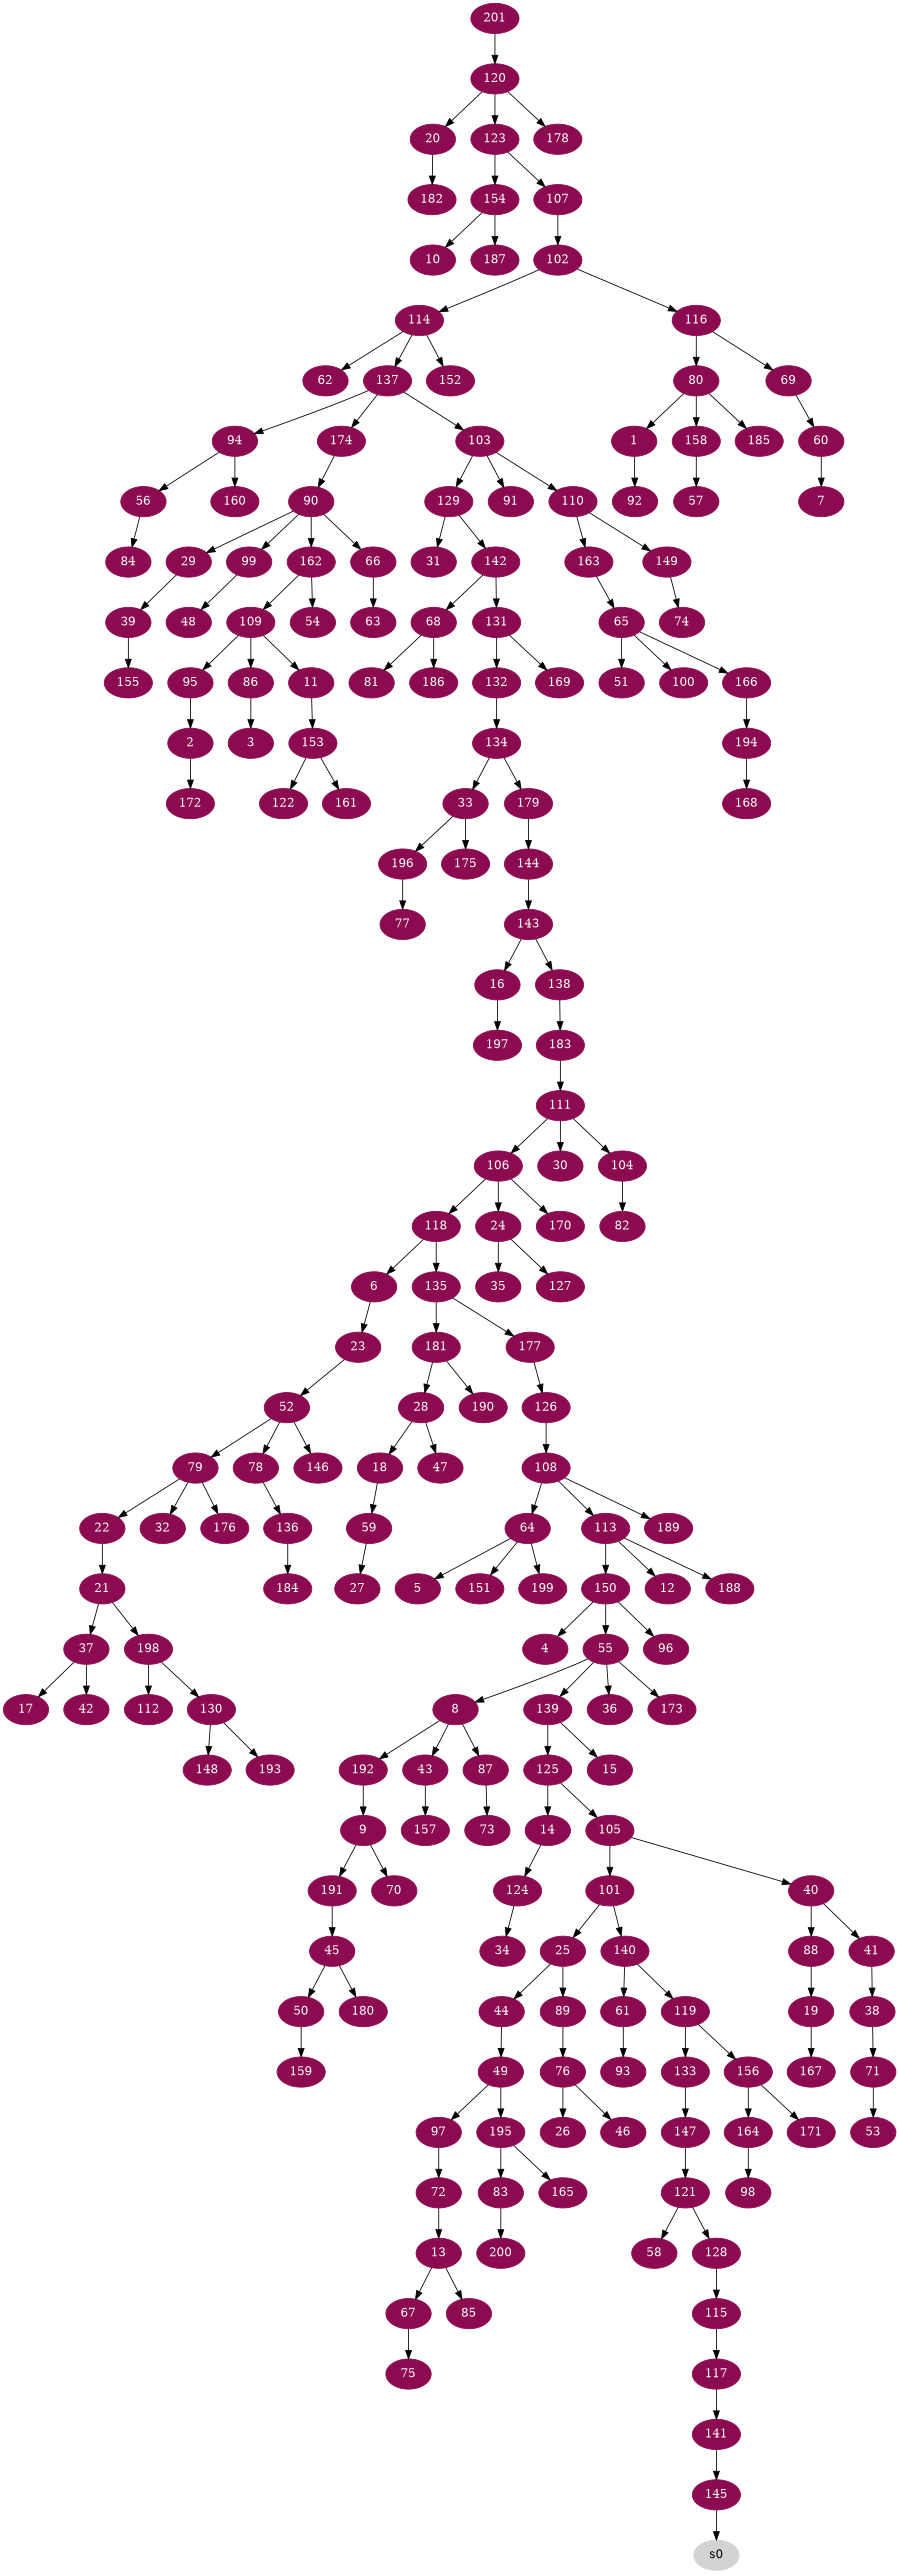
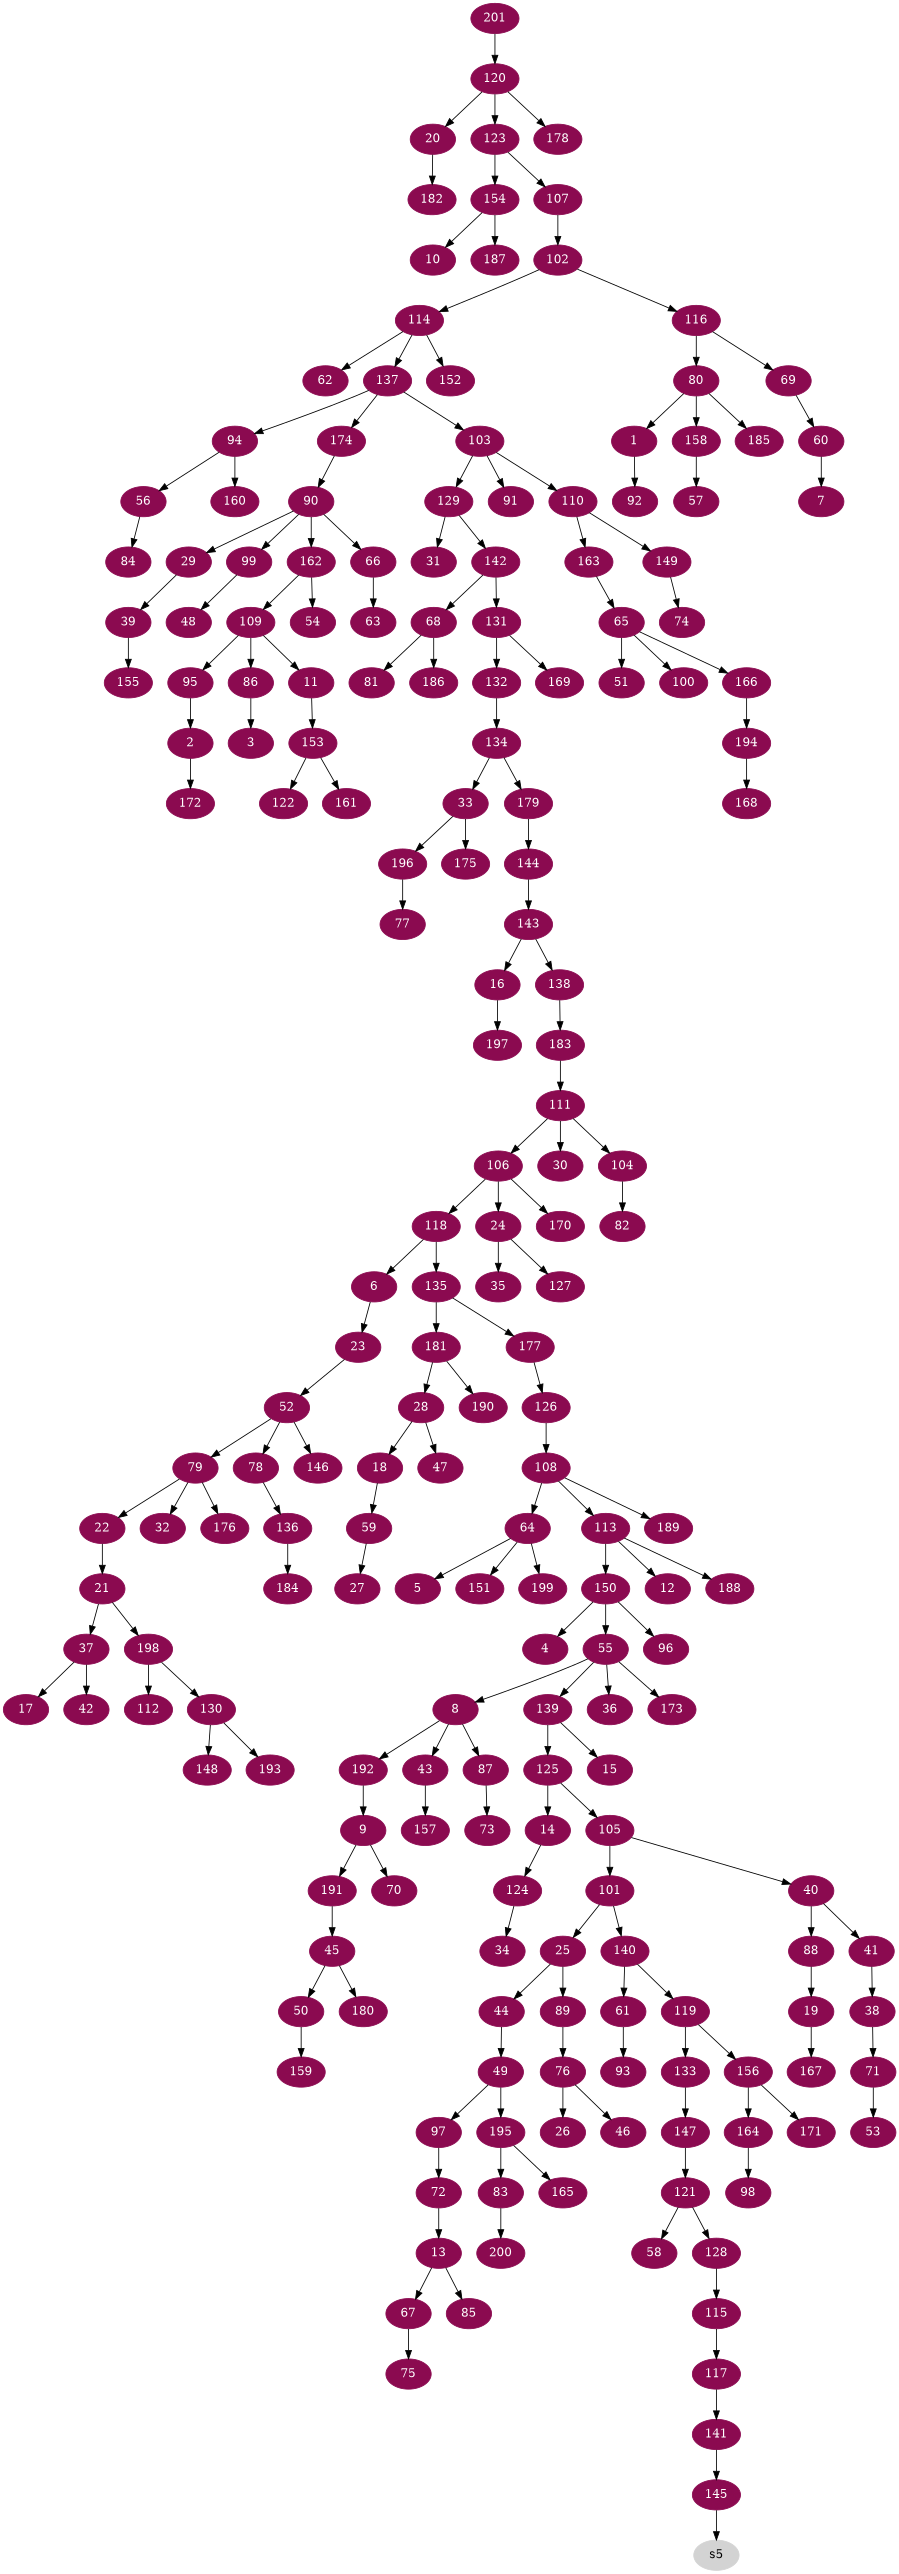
node "s0": label "s0" -> "s5"
